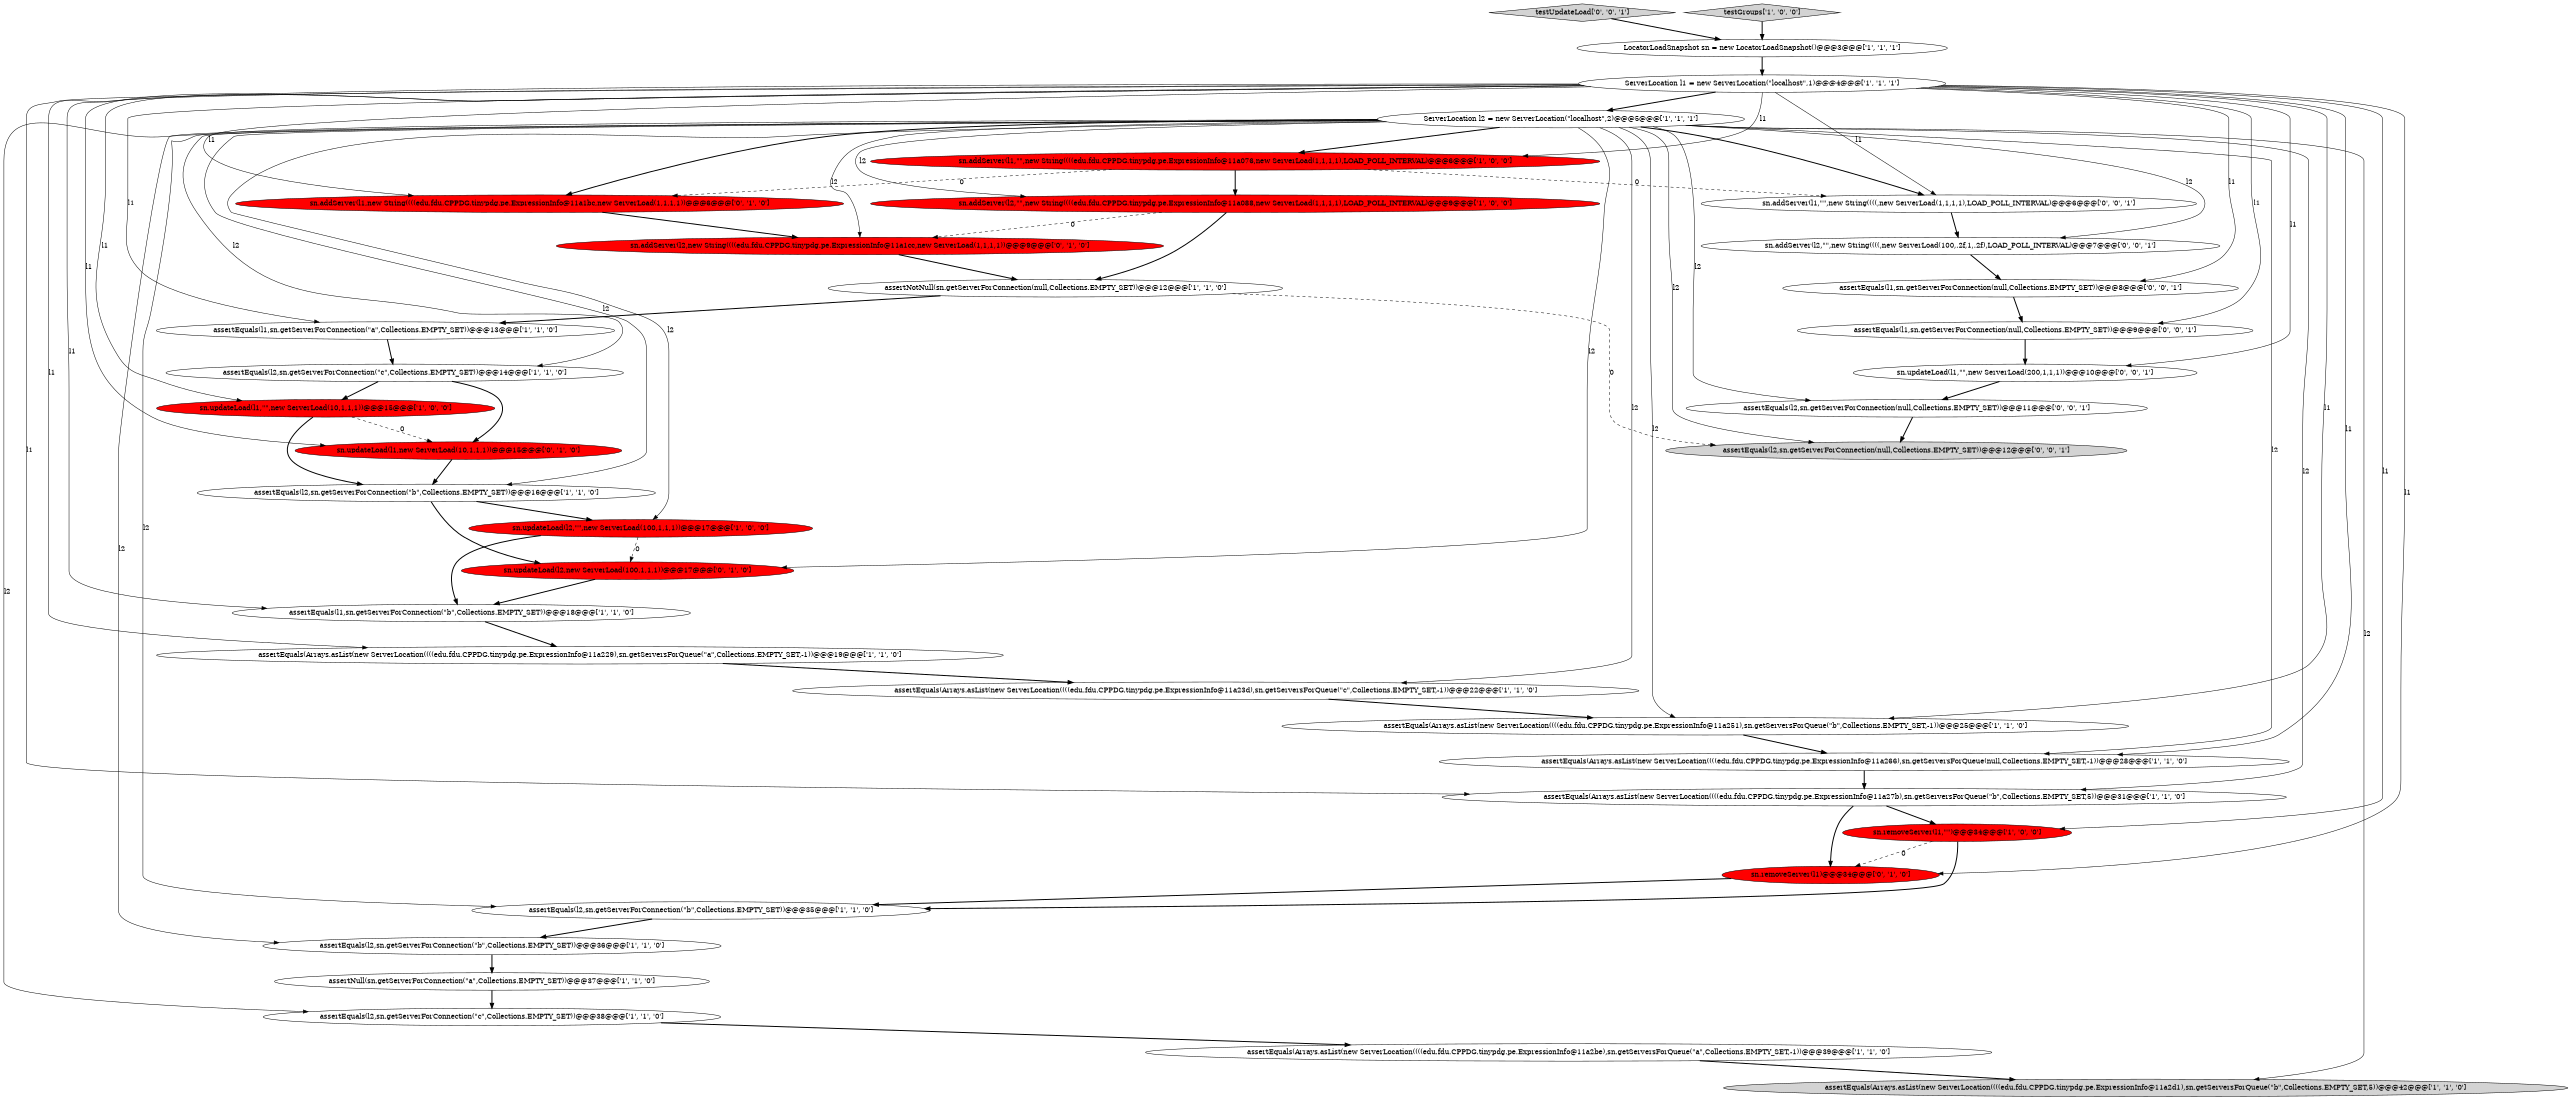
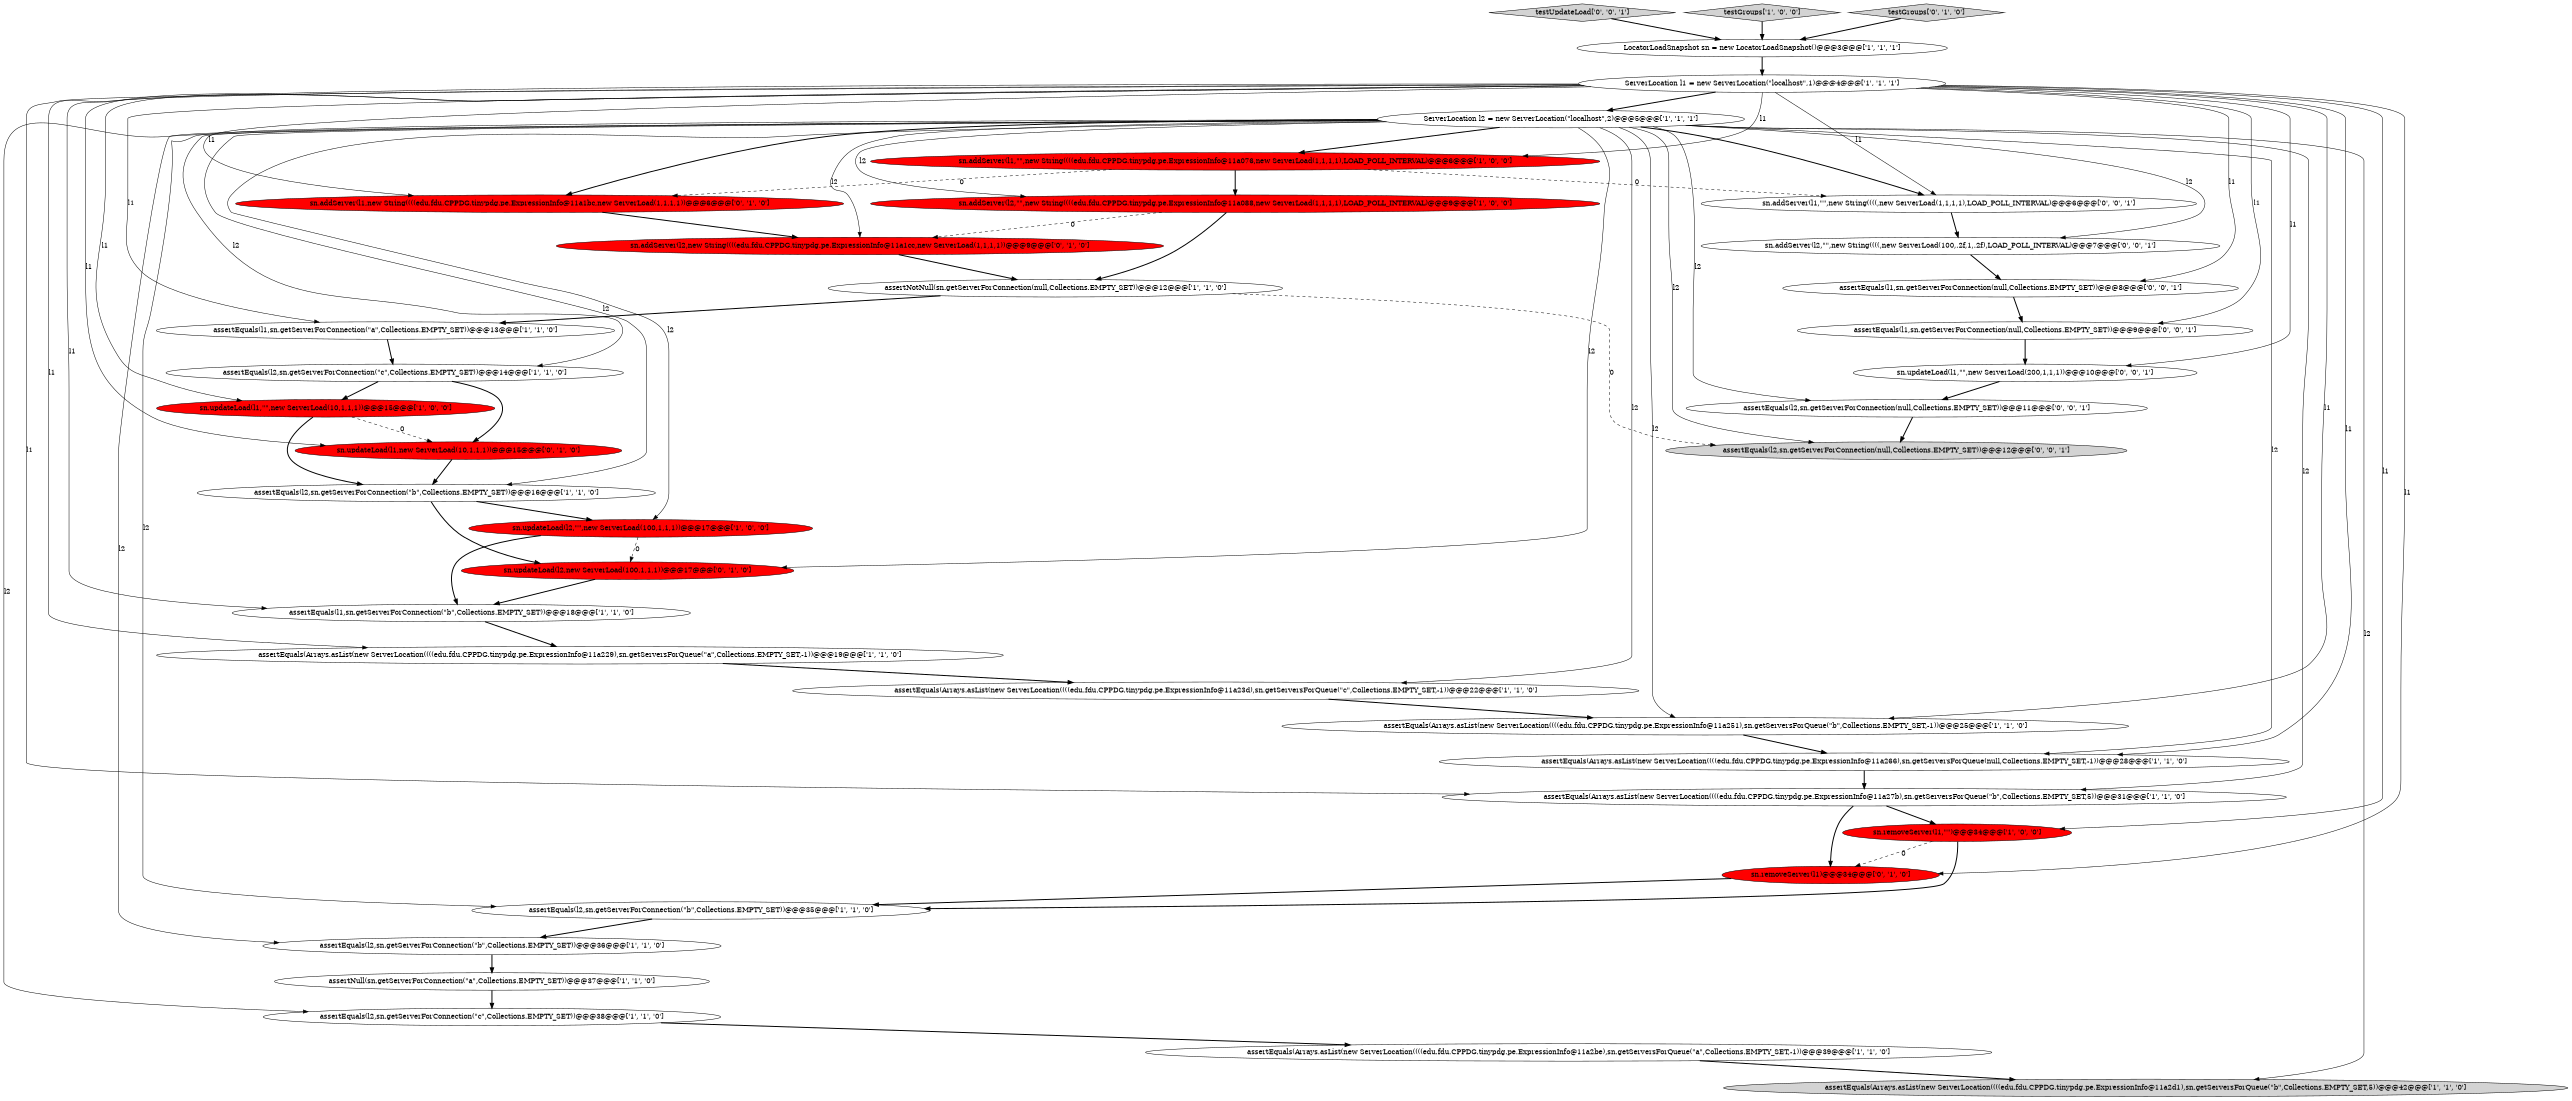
node "testGroups['0', '1', '0']": added
